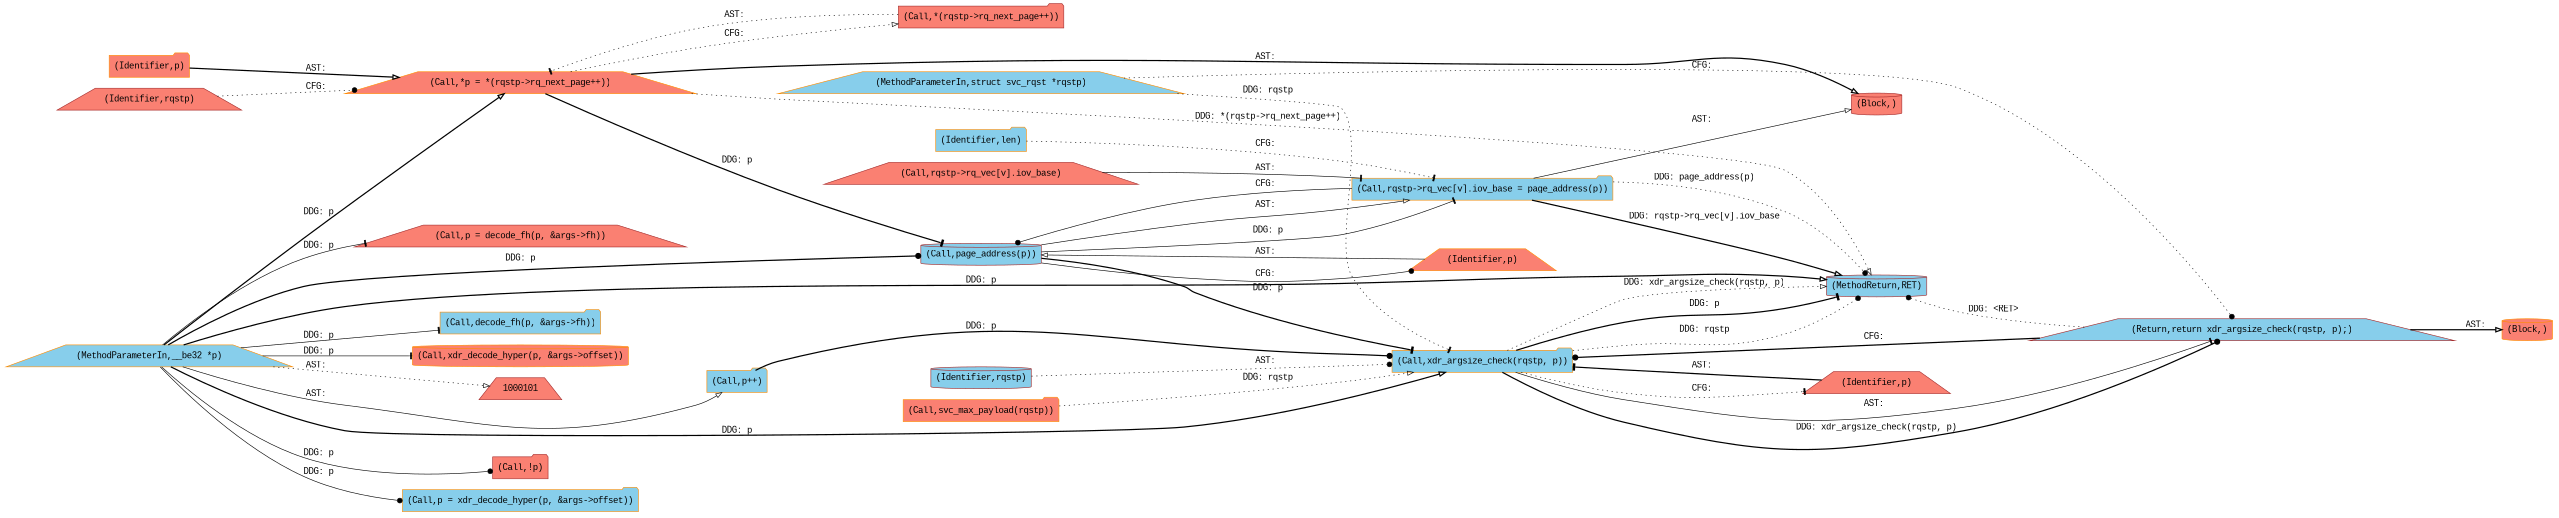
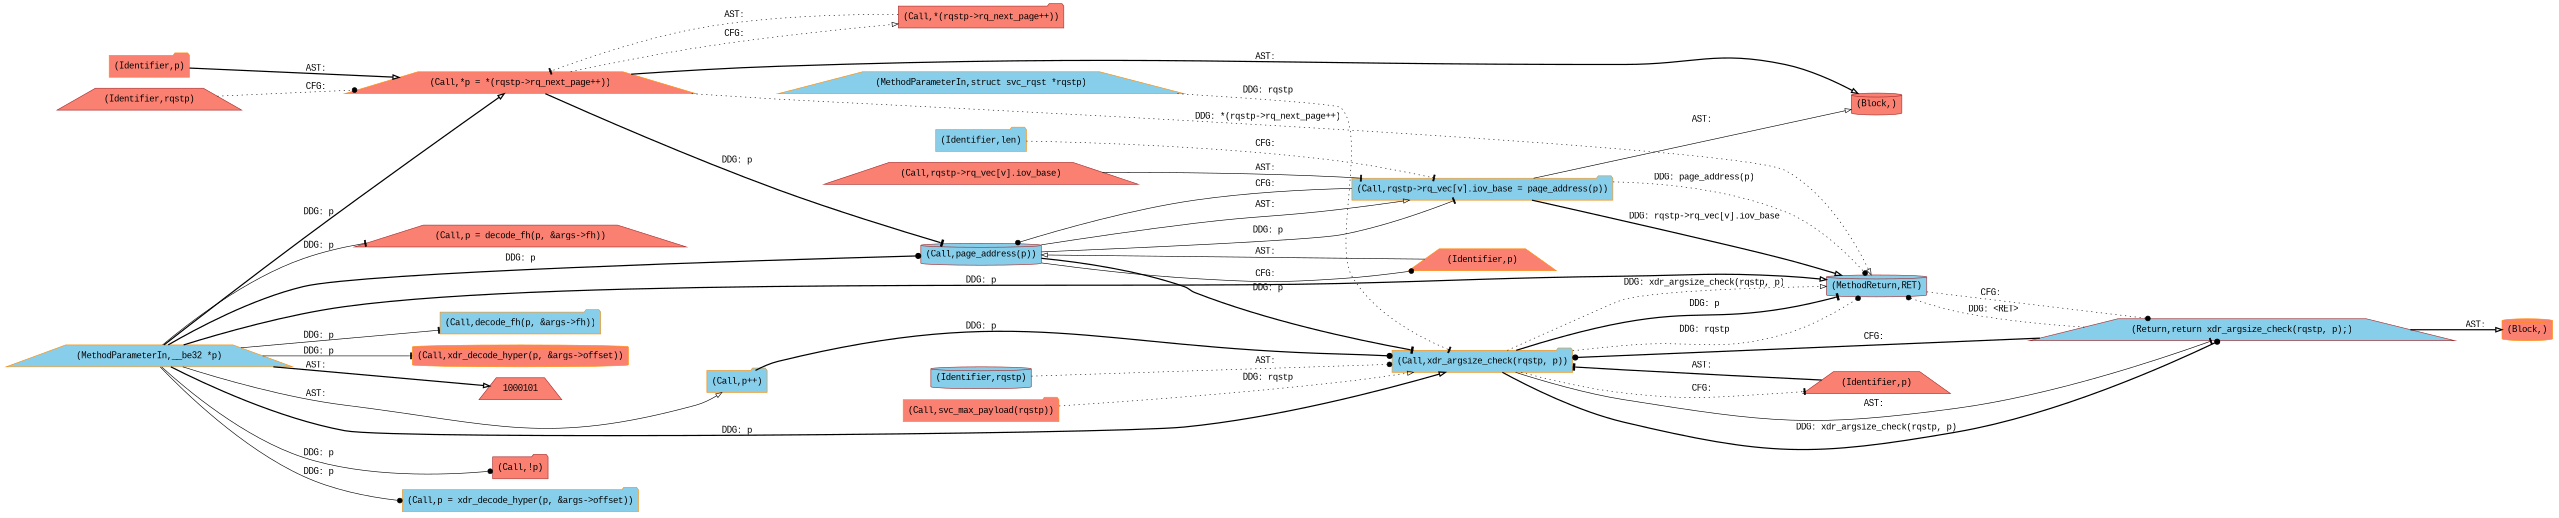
edge "(MethodParameterIn,struct svc_rqst *rqstp)" -> "(Return,return xdr_argsize_check(rqstp, p);)": now "(MethodReturn,RET)" -> "(Return,return xdr_argsize_check(rqstp, p);)"
edge "(MethodParameterIn,__be32 *p)" -> "1000101": style dotted -> bold
